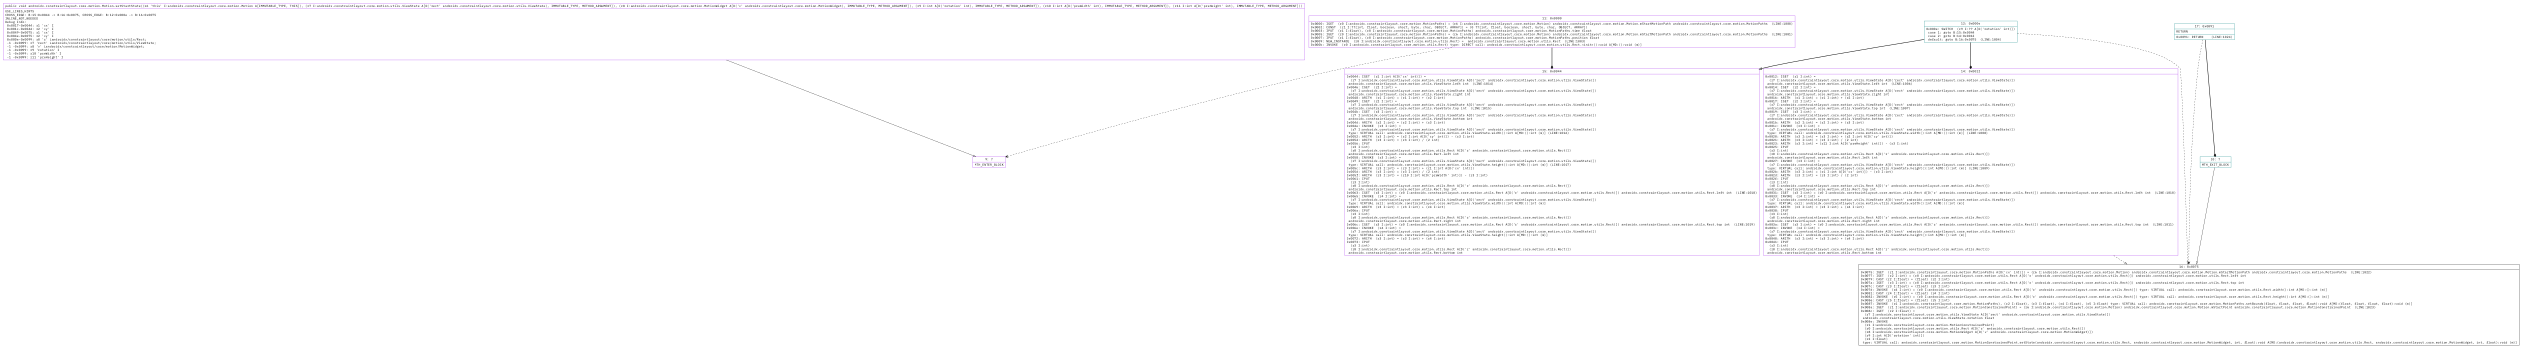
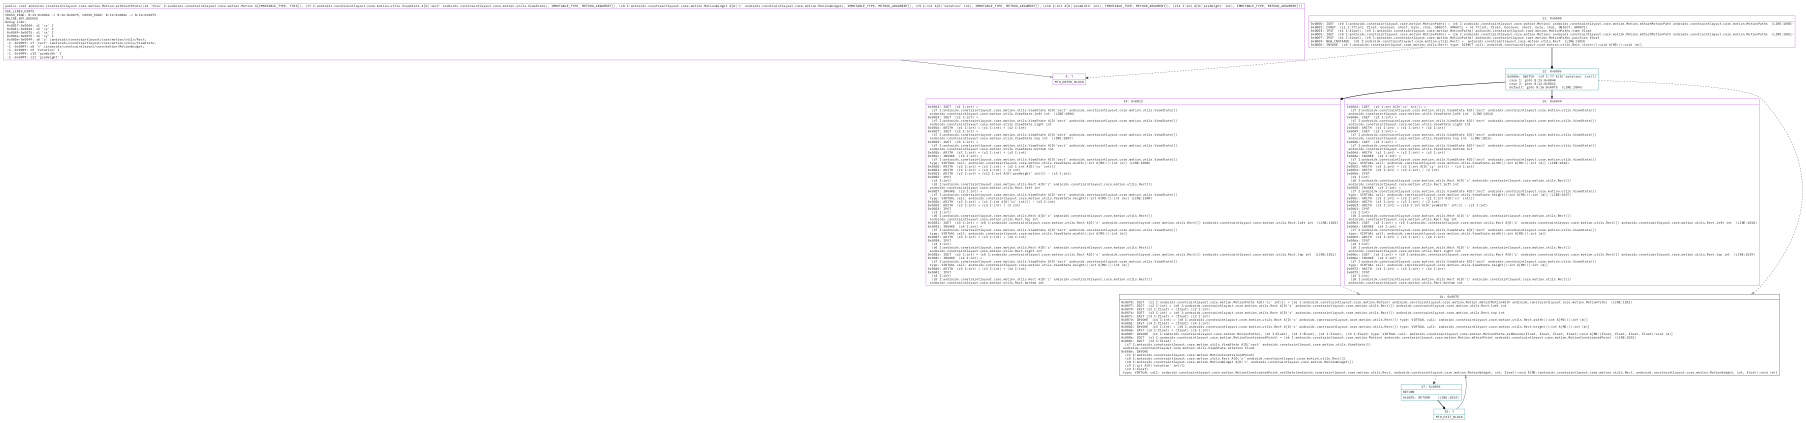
edge "11: 0x0000" -> "15: 0x0044": now "11: 0x0000" -> "12: 0x000e"
edge "17: 0x0091" -> "16: 0x0075": reversed
